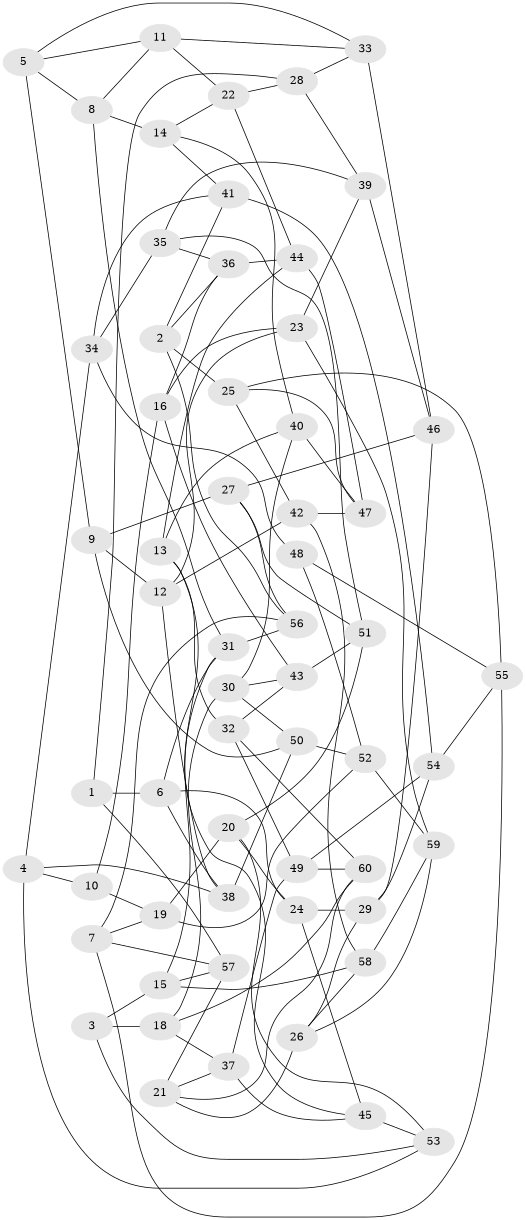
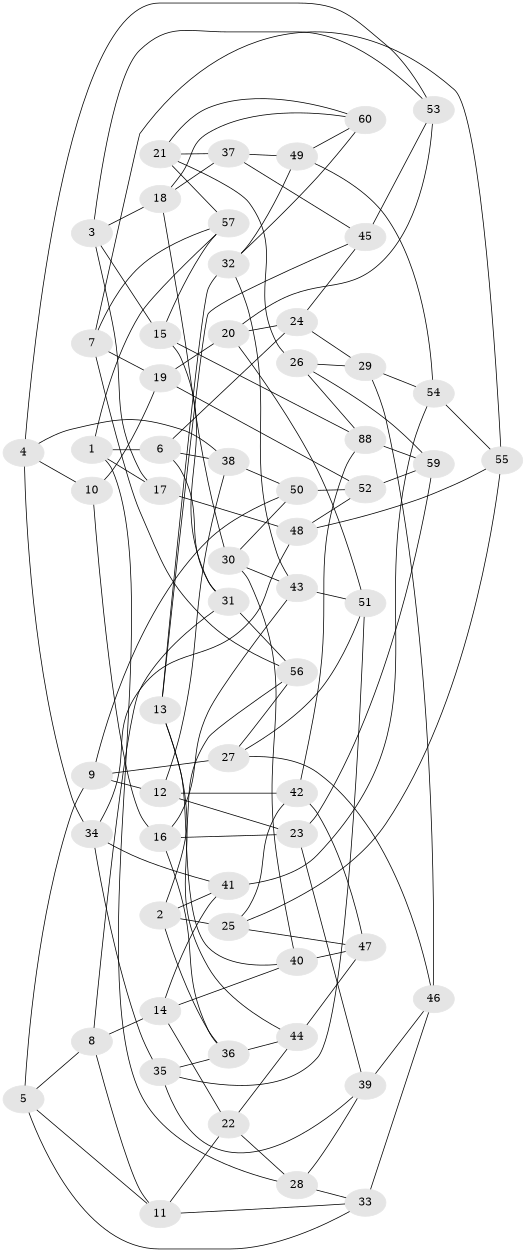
node "17": added
node "58": label "58" -> "88"
